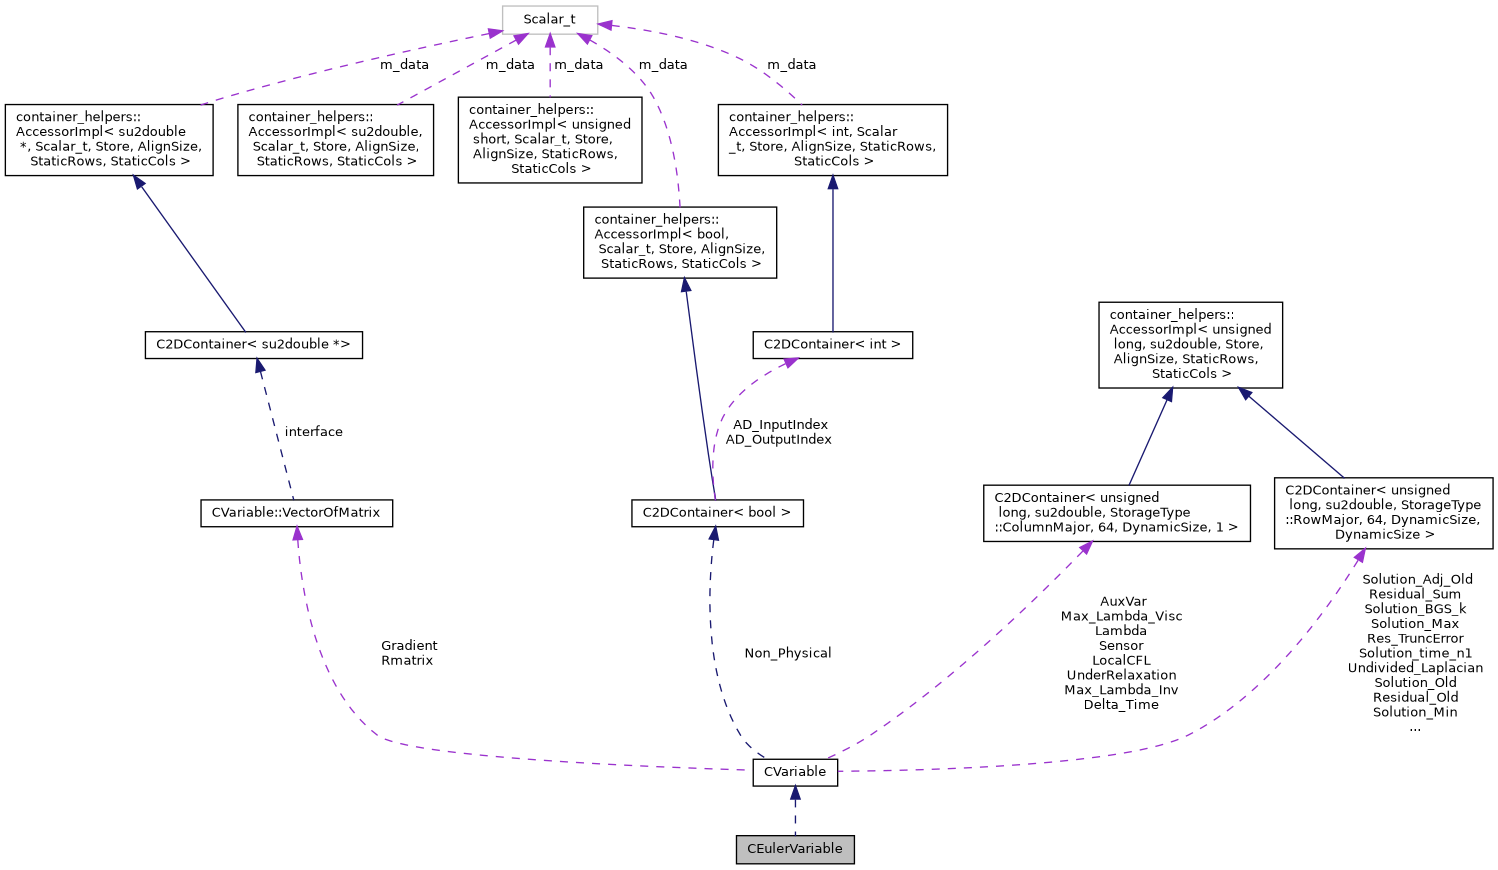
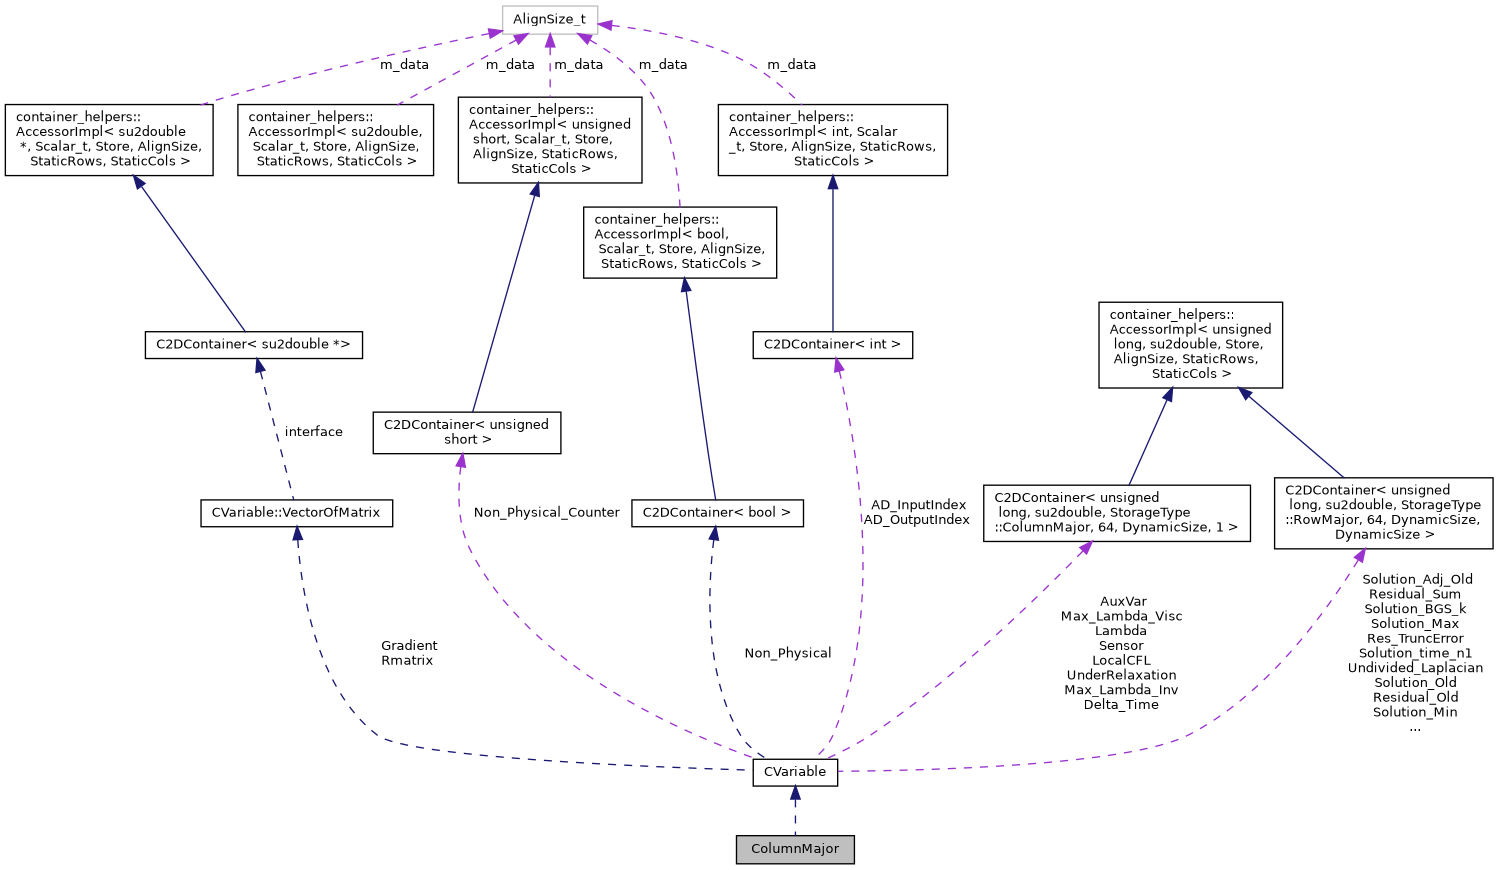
node "Scalar_t": label "Scalar_t" -> "AlignSize_t"
edge "C2DContainer< bool >" -> "C2DContainer< int >": now "CVariable" -> "C2DContainer< int >"
node "C2DContainer< unsigned short >": added
edge "CVariable" -> "CVariable::VectorOfMatrix": color darkorchid3 -> midnightblue
node "CEulerVariable": label "CEulerVariable" -> "ColumnMajor"
